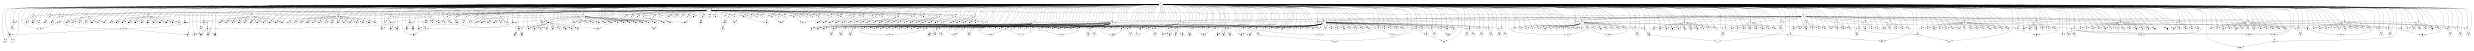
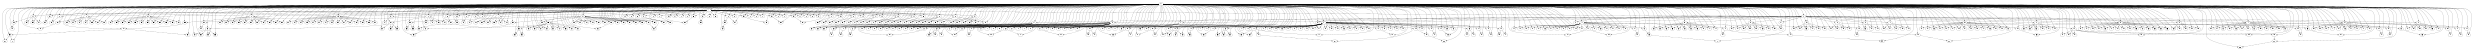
node "254": added
